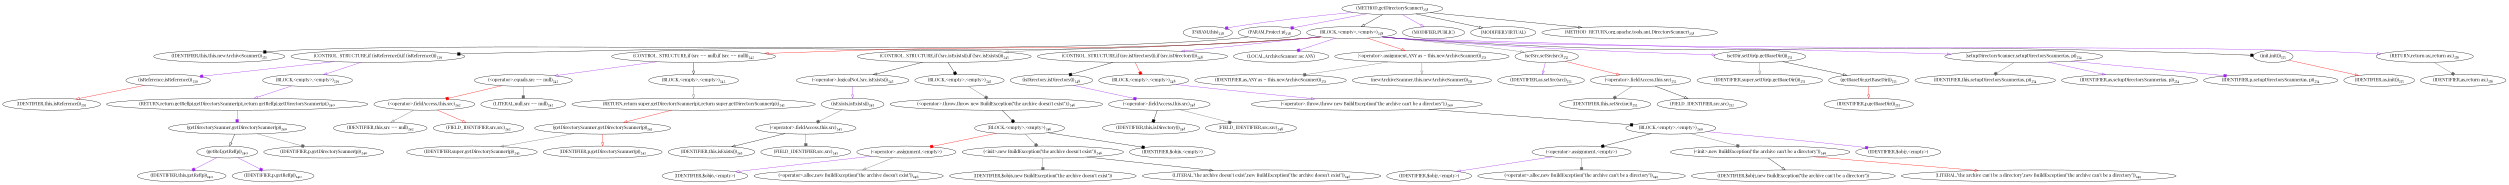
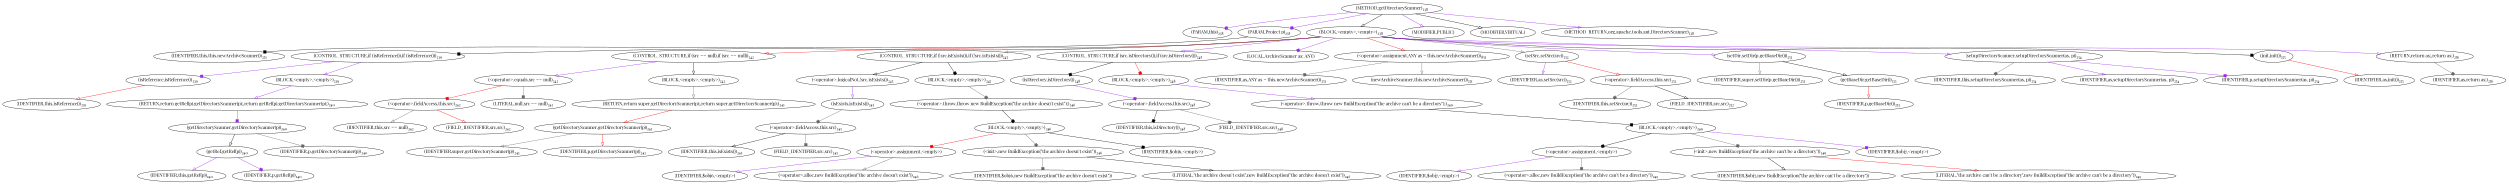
edge "(METHOD,getDirectoryScanner)" -> "(METHOD_RETURN,org.apache.tools.ant.DirectoryScanner)": color black -> purple
node "(<operator>.assignment,ANY as = this.newArchiveScanner())": text "251" -> "851"
edge "(getRef,getRef(p))" -> "(IDENTIFIER,this,getRef(p))": arrowhead box -> onormal
